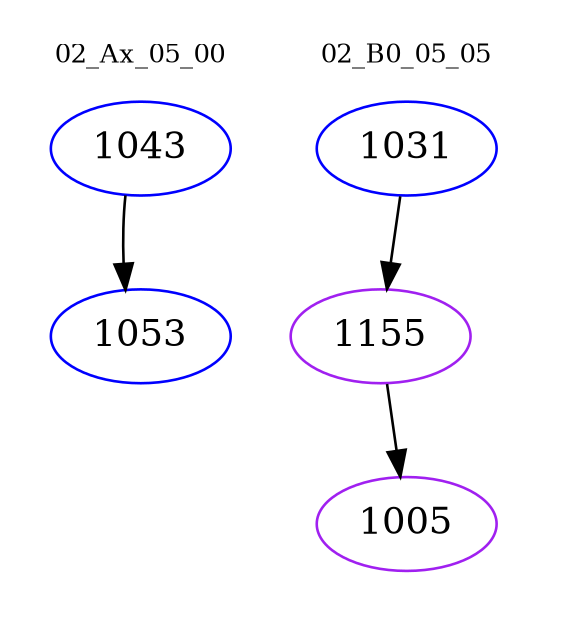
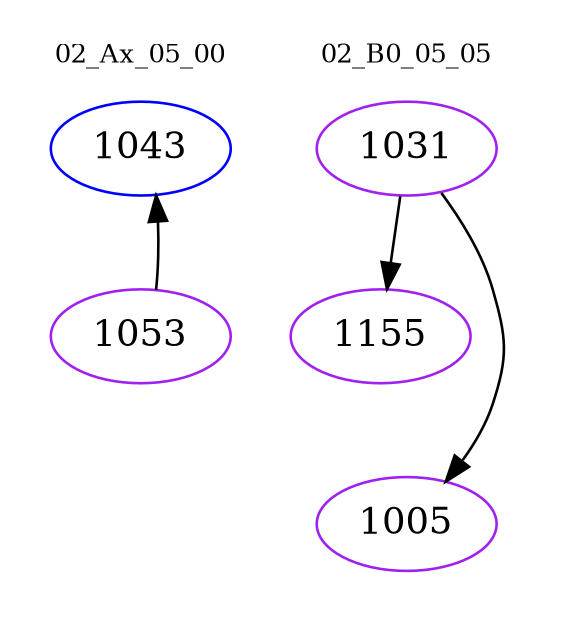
node "1031": color blue -> purple
edge "1043" -> "1053": reversed
node "1053": color blue -> purple
edge "1155" -> "1005": now "1031" -> "1005"
